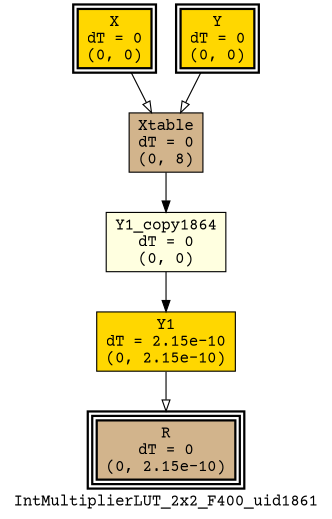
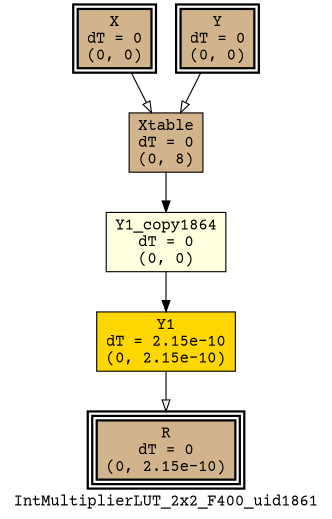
node "X dT = 0 (0, 0)": fillcolor gold -> tan
node "Y dT = 0 (0, 0)": fillcolor gold -> tan
